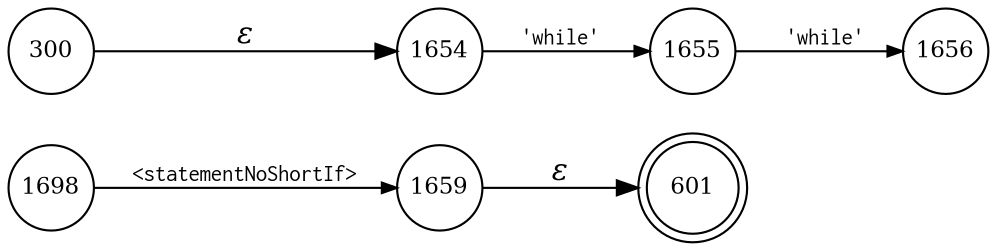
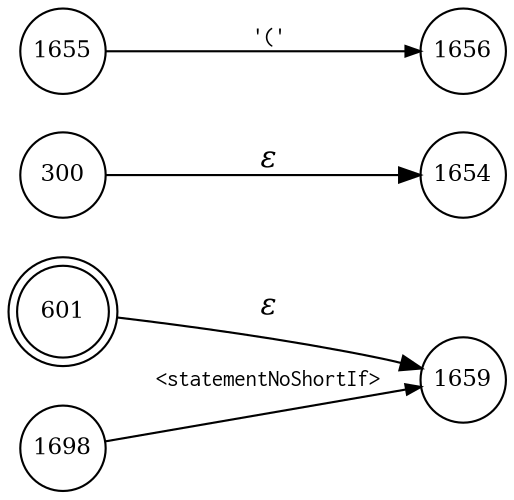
edge "1655" -> "1656": label "'while'" -> "'('"
edge "1654" -> "1655": removed, label "'while'"
edge "1659" -> "601": reversed
